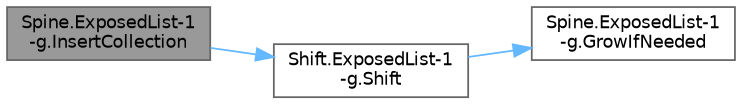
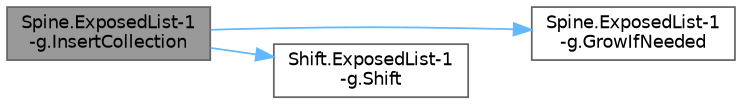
edge "Shift.ExposedList-1 -g.Shift" -> "Spine.ExposedList-1 -g.GrowIfNeeded": now "Spine.ExposedList-1 -g.InsertCollection" -> "Spine.ExposedList-1 -g.GrowIfNeeded"
